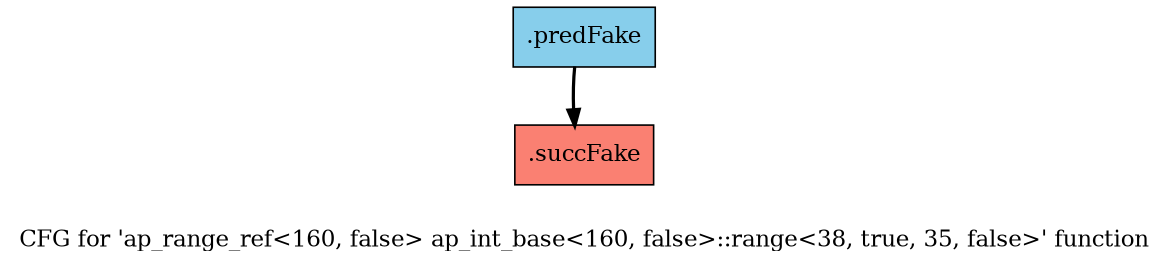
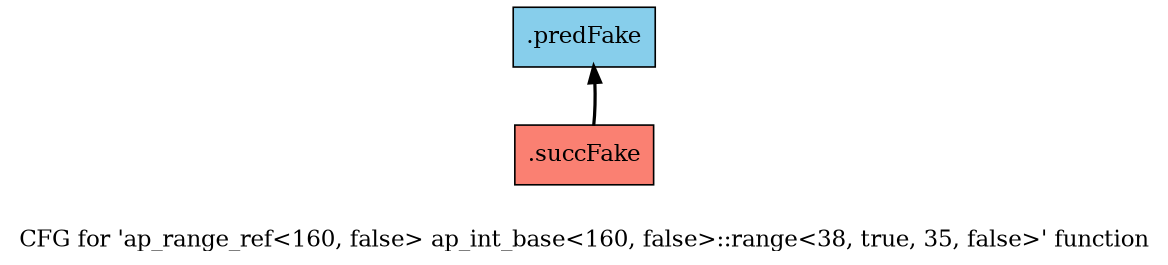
edge ".predFake" -> ".succFake": reversed
